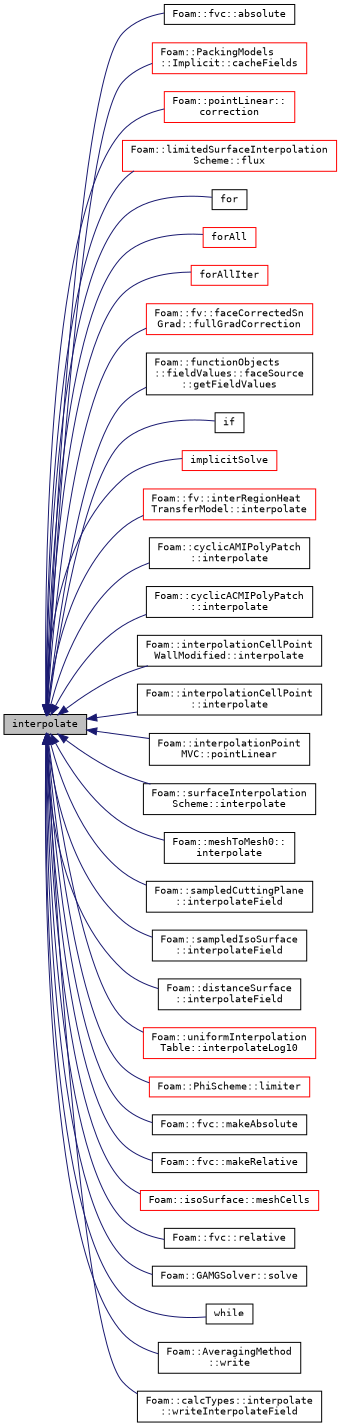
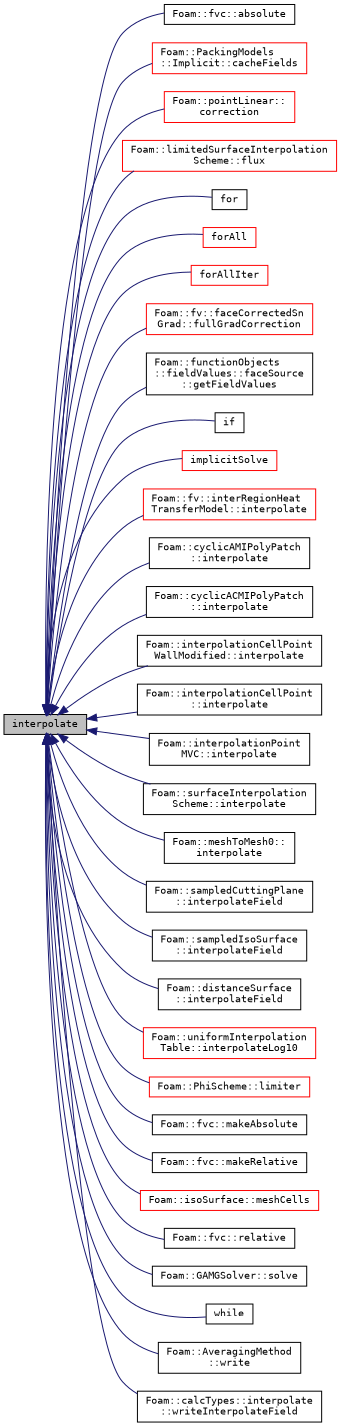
node "Foam::interpolationPoint MVC::pointLinear": label "Foam::interpolationPoint MVC::pointLinear" -> "Foam::interpolationPoint MVC::interpolate"
